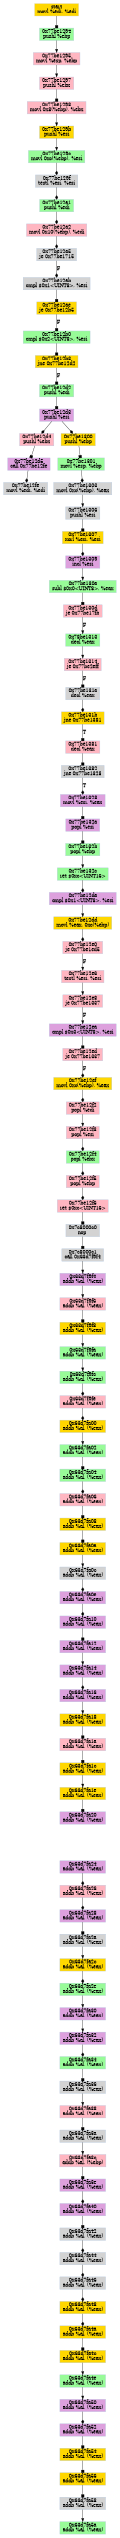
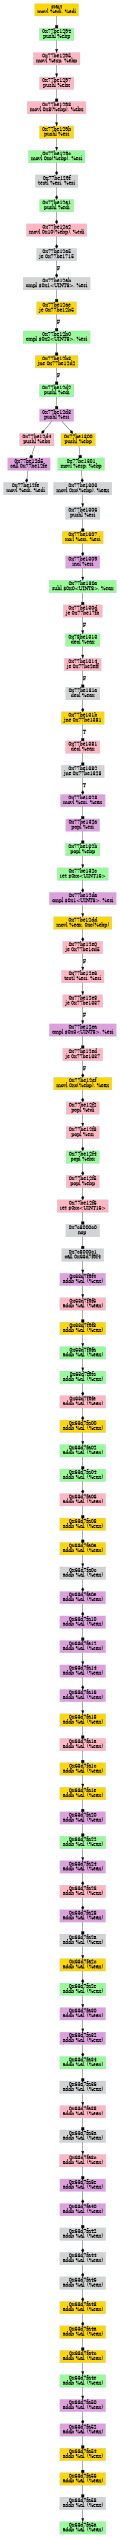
node "0x63d7fa22 addb %al, (%eax)": added
node "0x63d7fa3c addb %al, (%ebp)": label "0x63d7fa3c addb %al, (%ebp)" -> "0x63d7fa3c addb %al, (%eax)"
